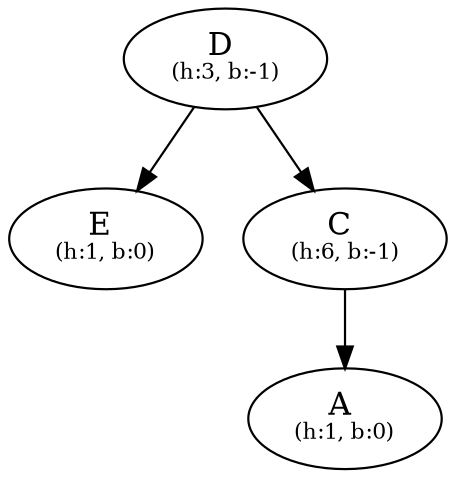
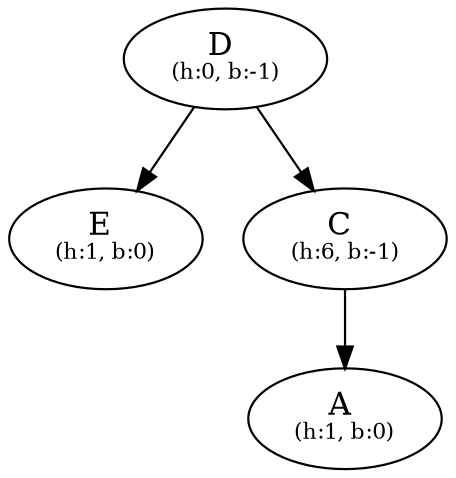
node "D": text "(h:3, b:-1)" -> "(h:0, b:-1)"
